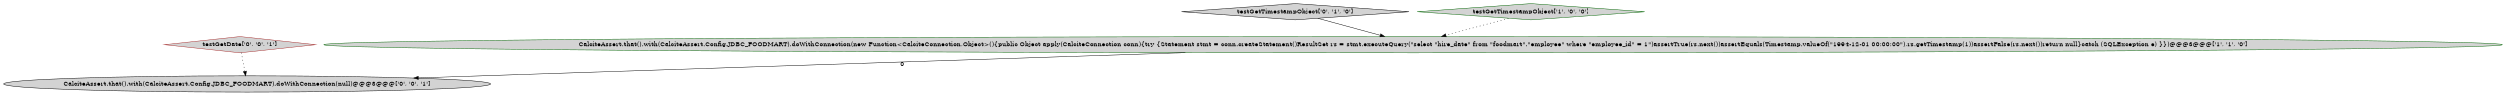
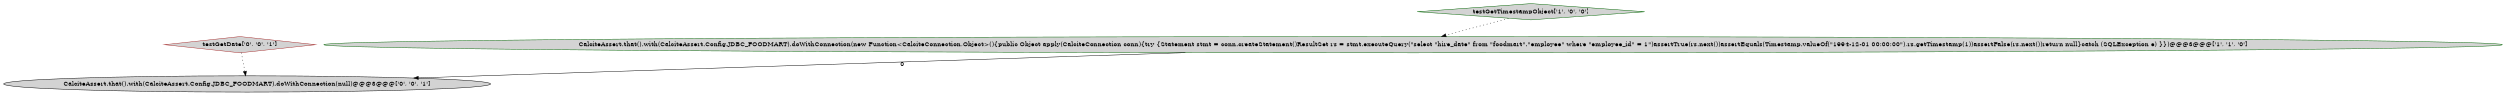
node "testGetTimestampObject['0', '1', '0']": removed
